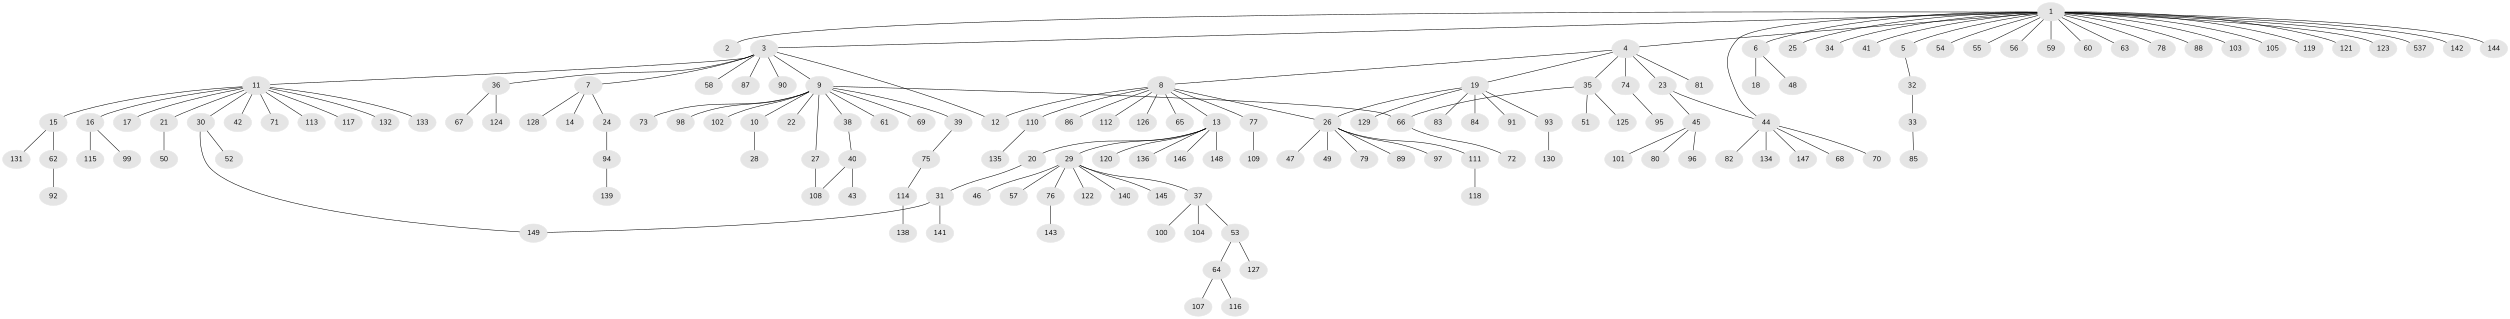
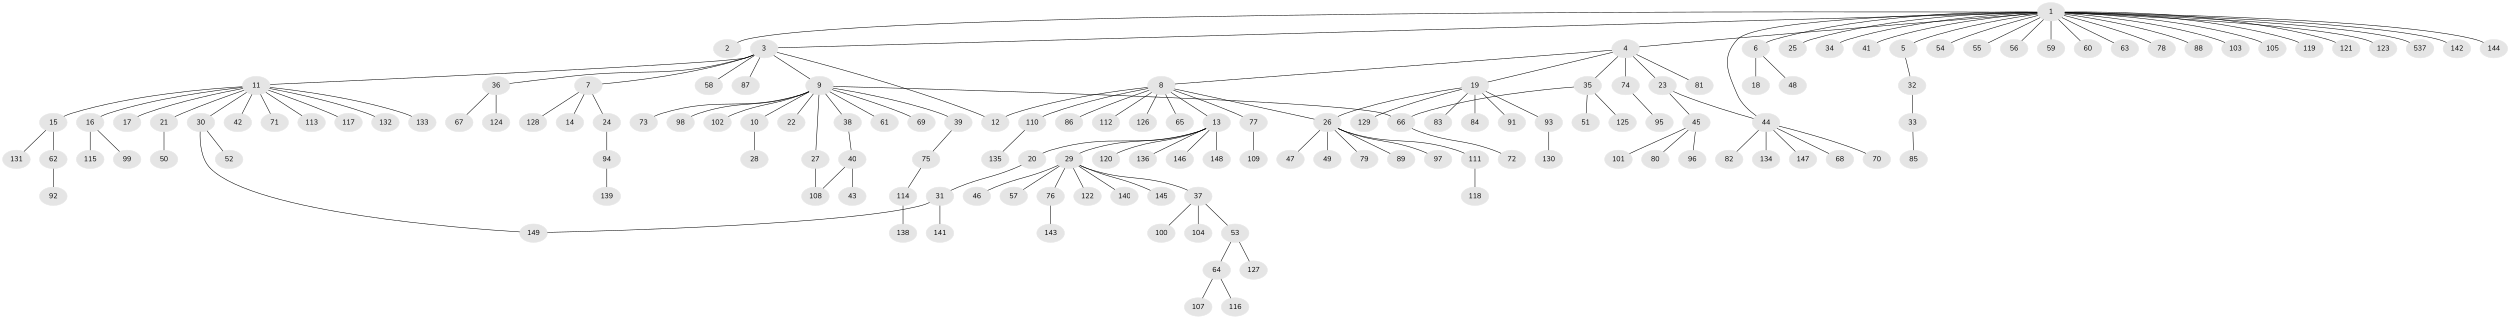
node "90": removed
